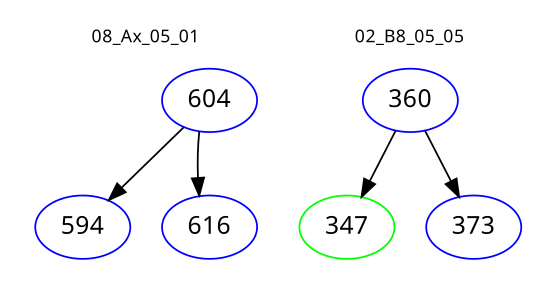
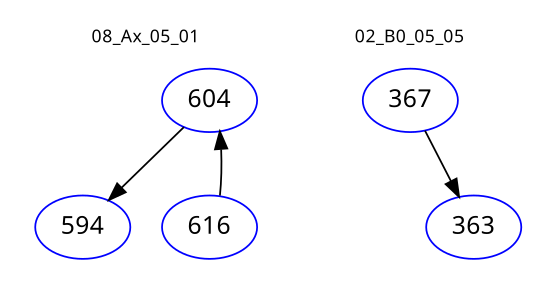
cluster "02_B8_05_05": label "02_B8_05_05" -> "02_B0_05_05"
node "360": label "360" -> "367"
edge "604" -> "616": reversed
node "347": removed
node "373": label "373" -> "363"
